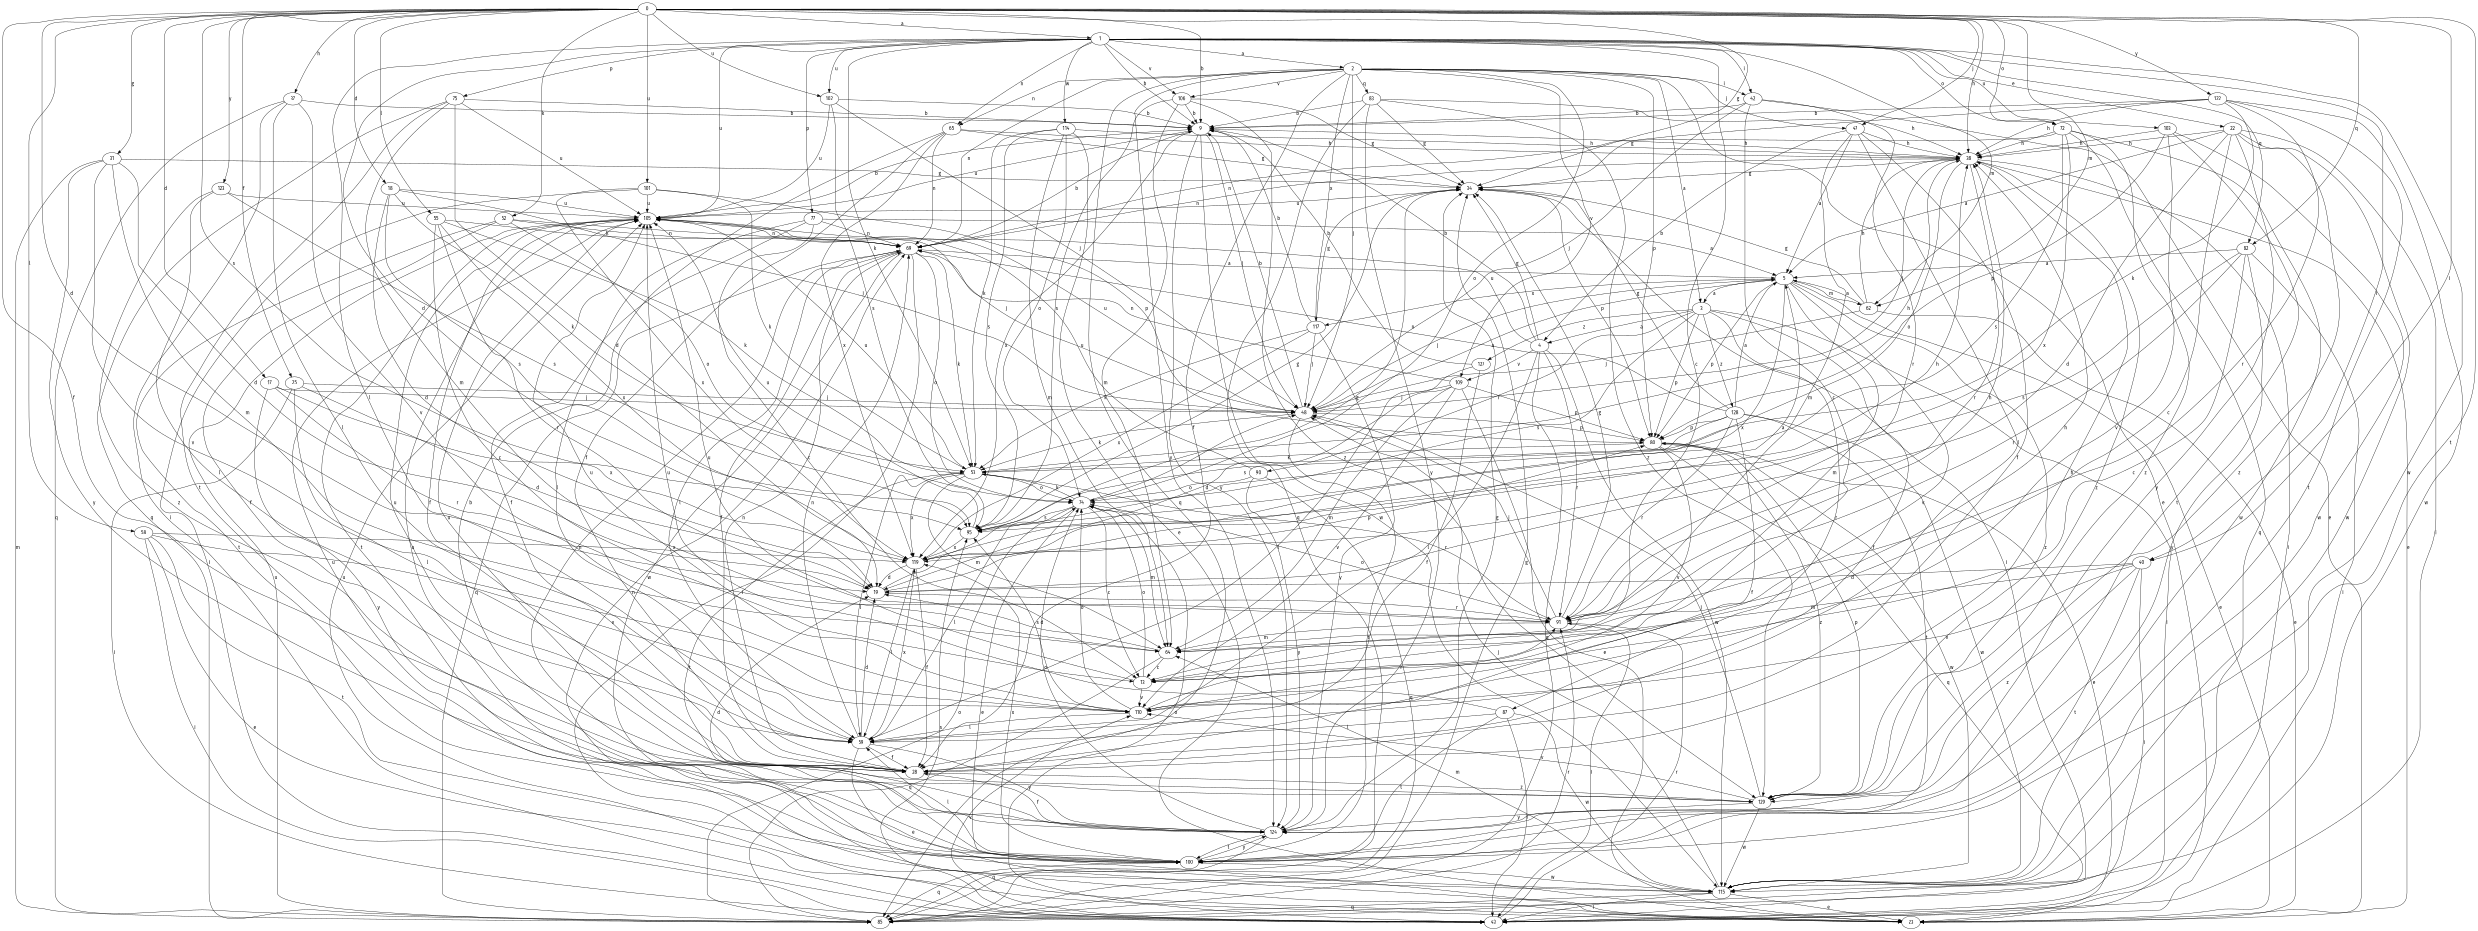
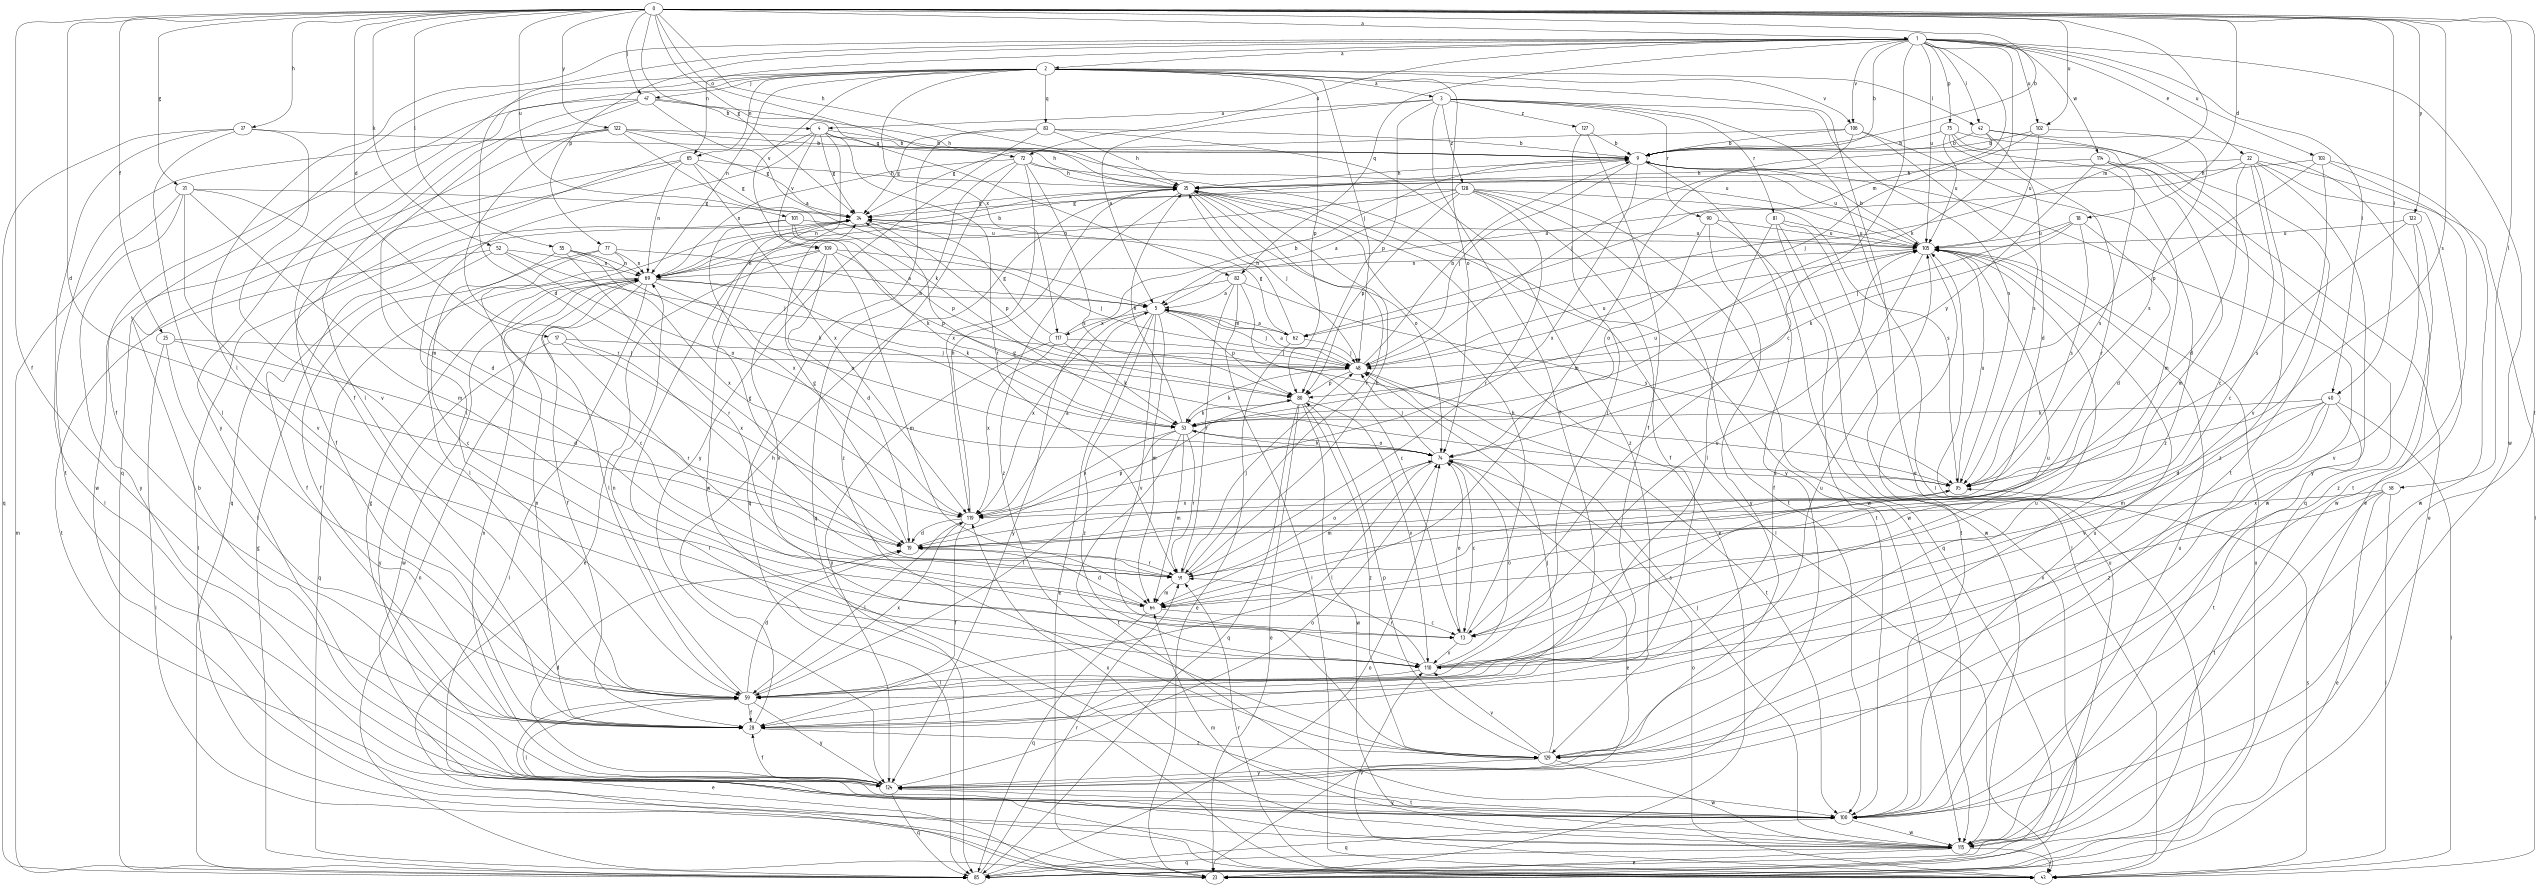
node "38": label "38" -> "35"
edge "55" -> "69": label "k" -> "n"
edge "114" -> "53": now "40" -> "53"
edge "5" -> "3": reversed
edge "114" -> "74": label "o" -> "y"
edge "123" -> "59": label "l" -> "v"
edge "91" -> "43": removed, label "i"
